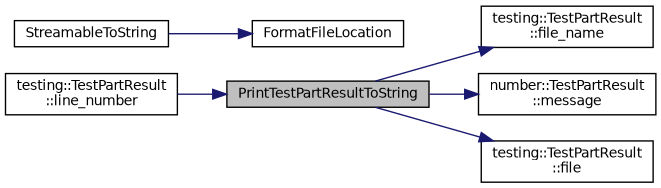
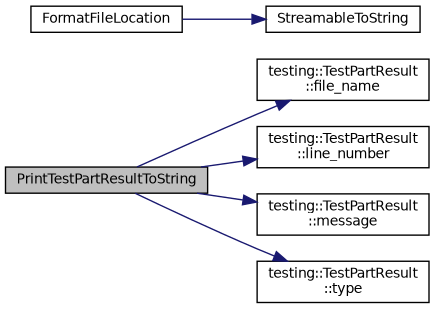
edge "StreamableToString" -> "FormatFileLocation": reversed
edge "testing::TestPartResult ::line_number" -> "PrintTestPartResultToString": reversed
node "number::TestPartResult ::message": label "number::TestPartResult ::message" -> "testing::TestPartResult ::message"
node "testing::TestPartResult ::file": label "testing::TestPartResult ::file" -> "testing::TestPartResult ::type"
